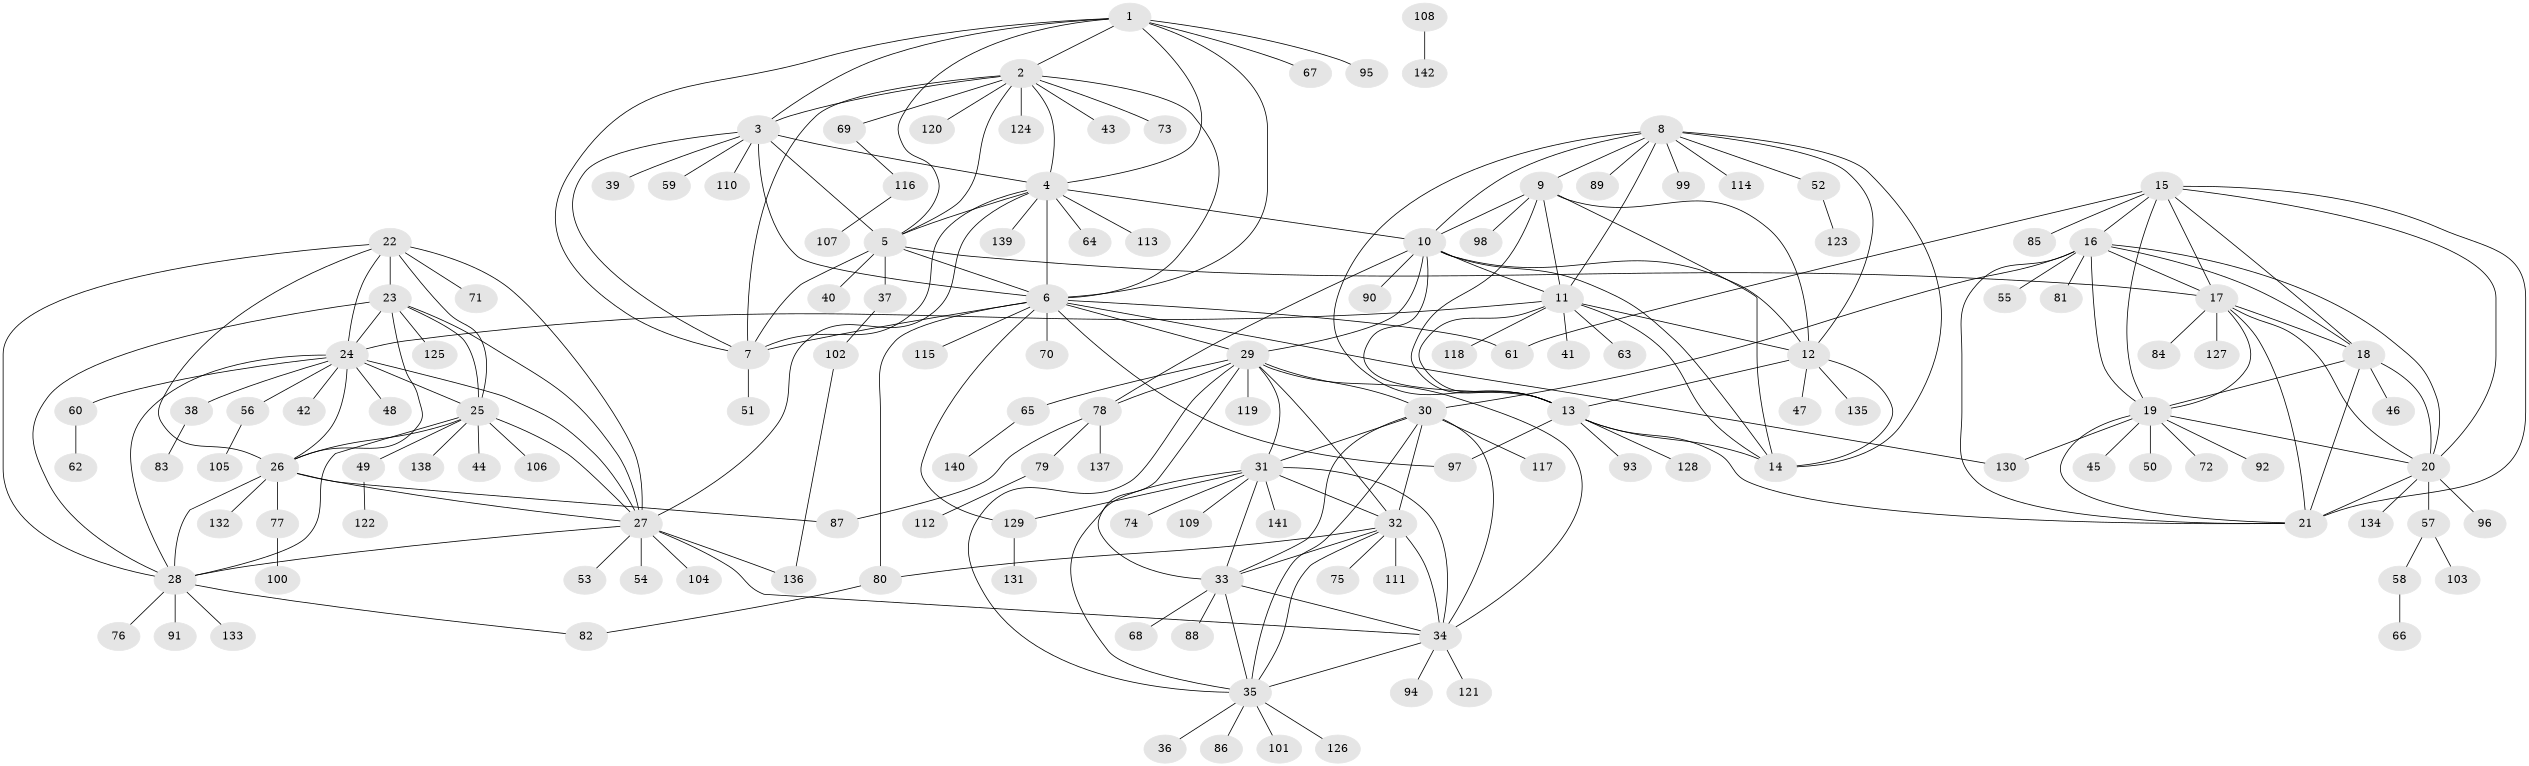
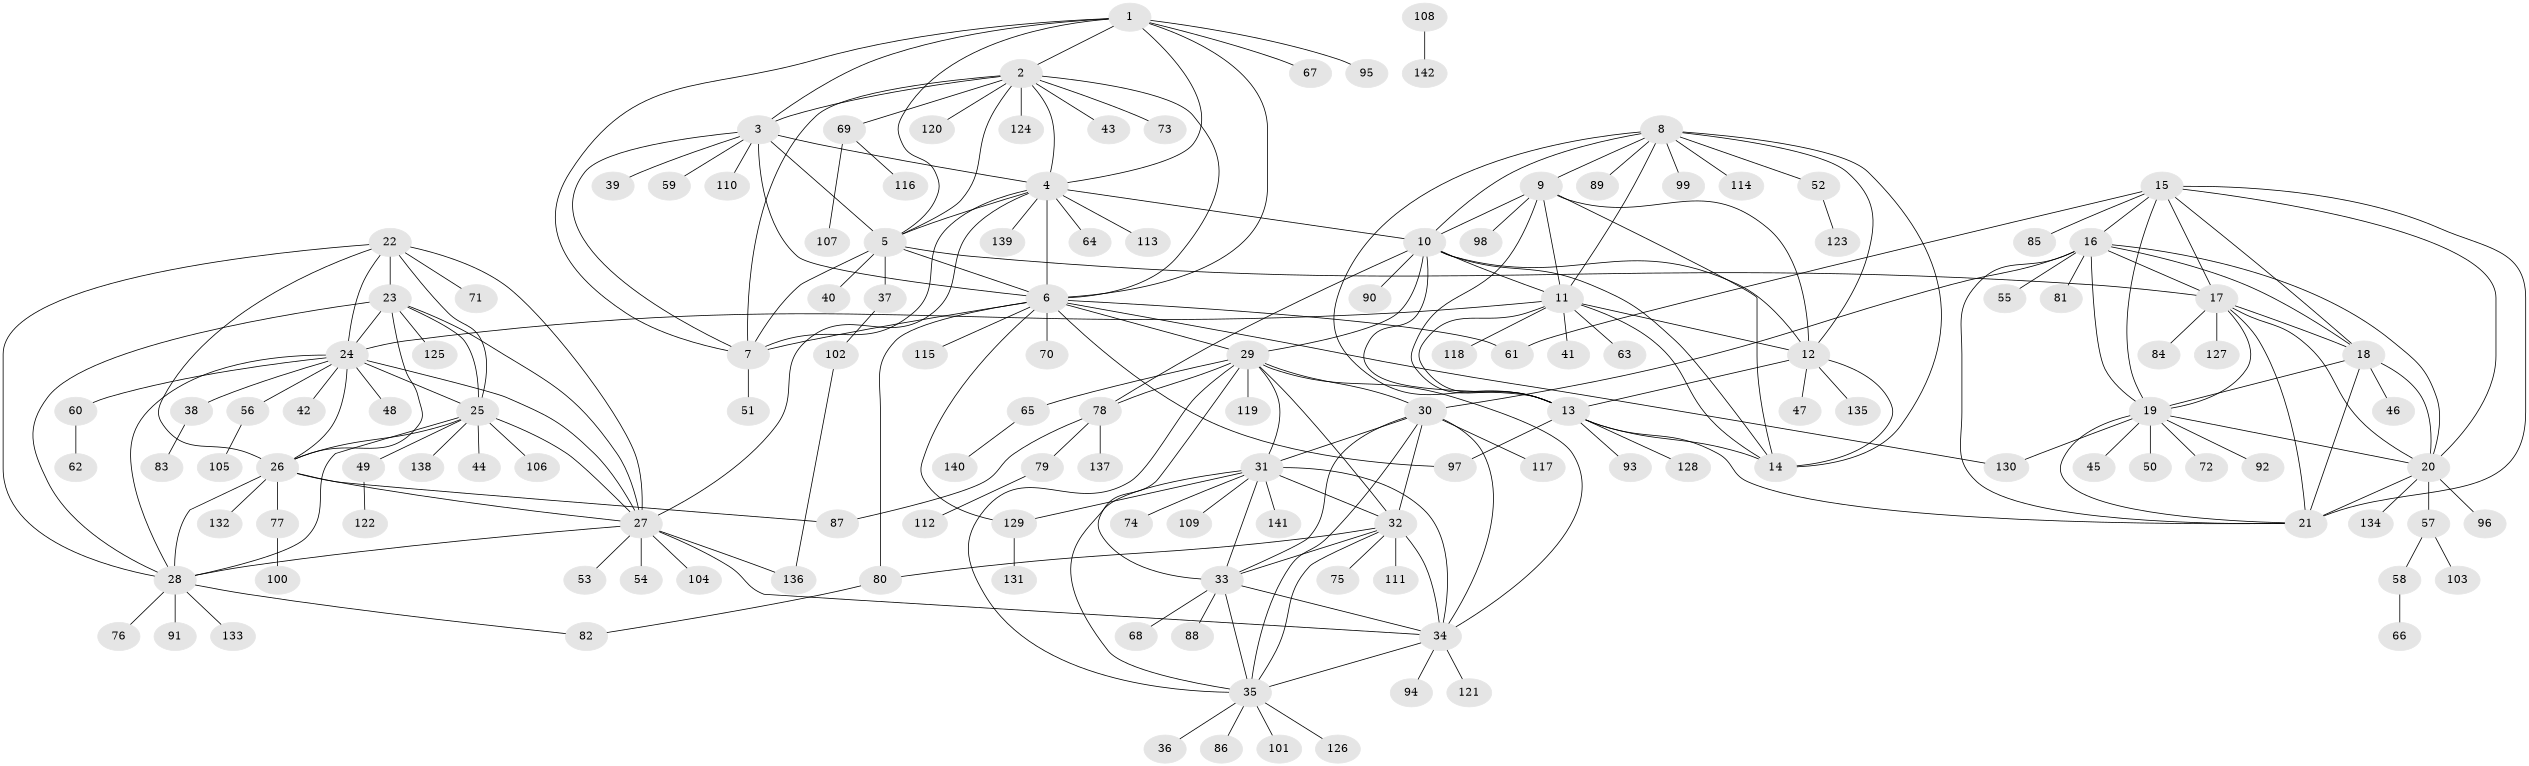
edge "116" -- "107": now "69" -- "107"
